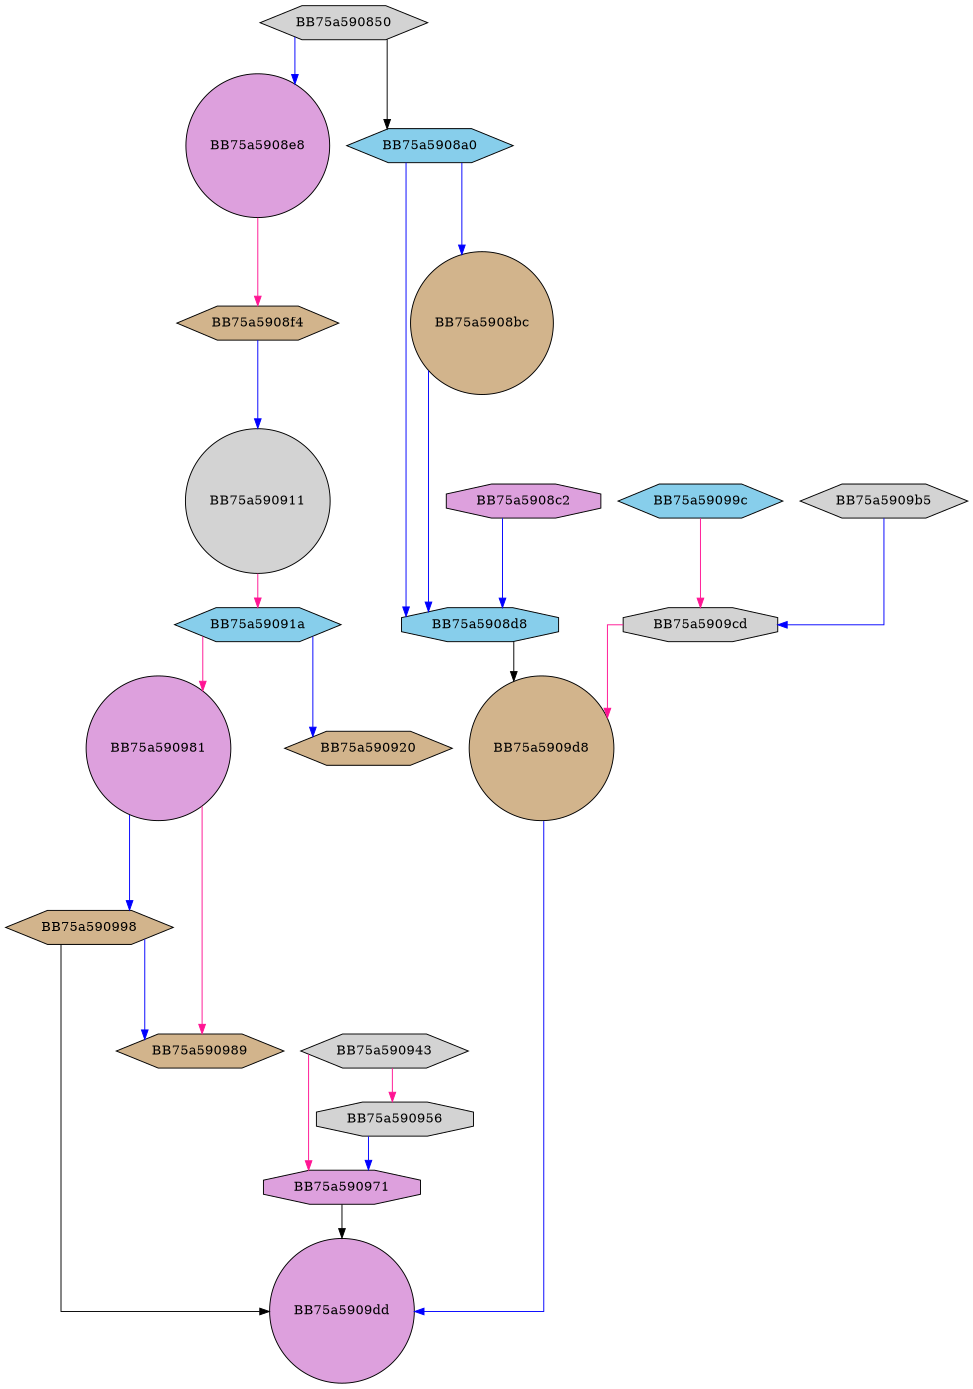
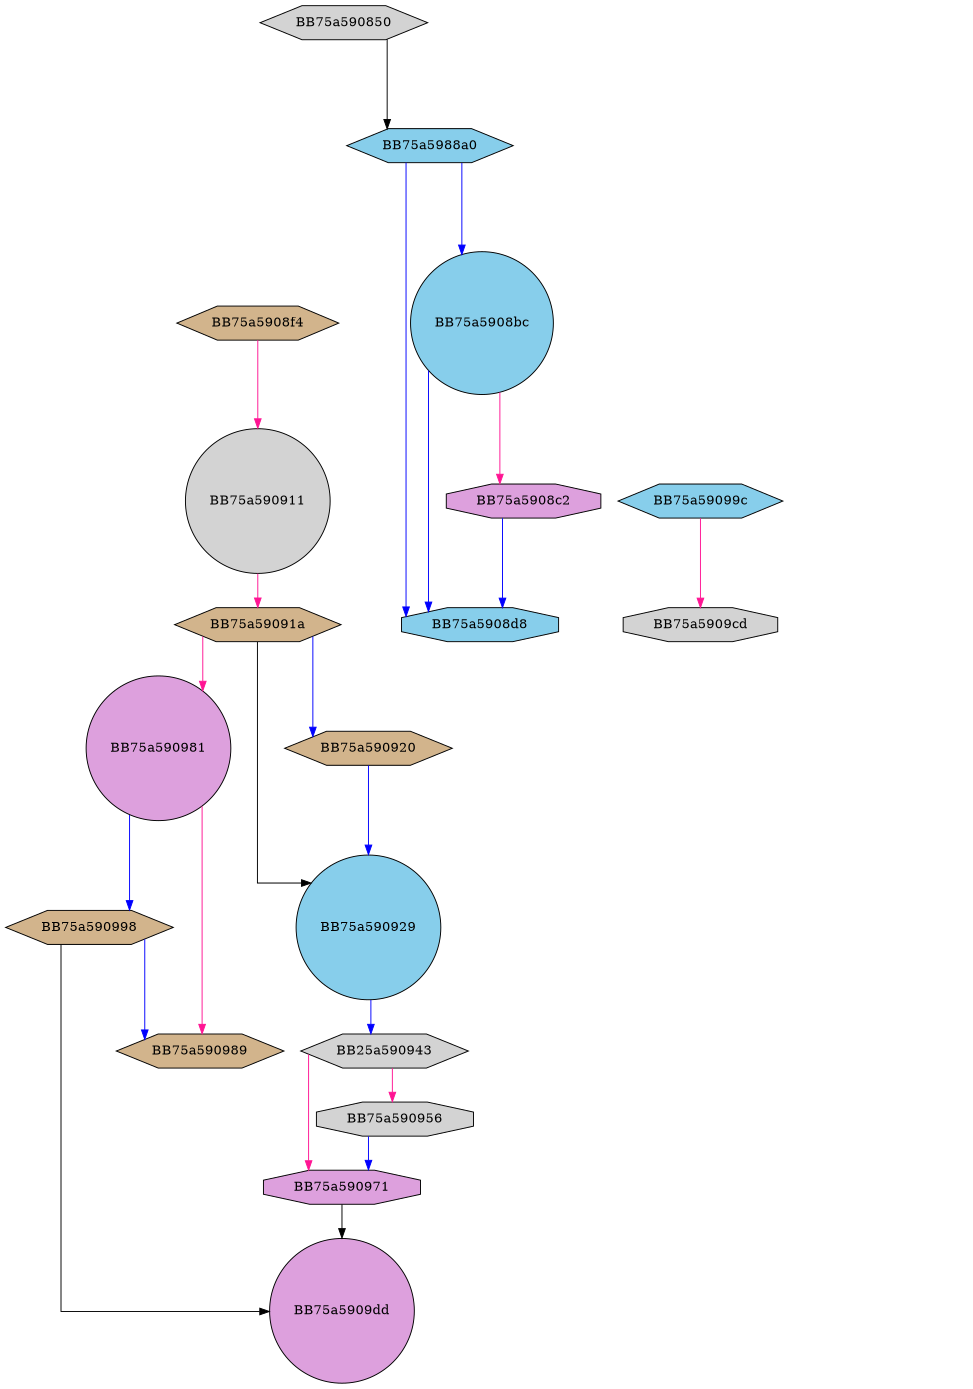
node "BB75a5908e8": removed
node "BB75a5908a0": label "BB75a5908a0" -> "BB75a5988a0"
node "BB75a5908bc": fillcolor tan -> skyblue
edge "BB75a5908f4" -> "BB75a590911": color blue -> deeppink
edge "BB75a5908bc" -> "BB75a5908c2": added
node "BB75a5909b5": removed
node "BB75a59091a": fillcolor skyblue -> tan
node "BB75a5909d8": removed
node "BB75a590929": added
node "BB75a590943": label "BB75a590943" -> "BB25a590943"
